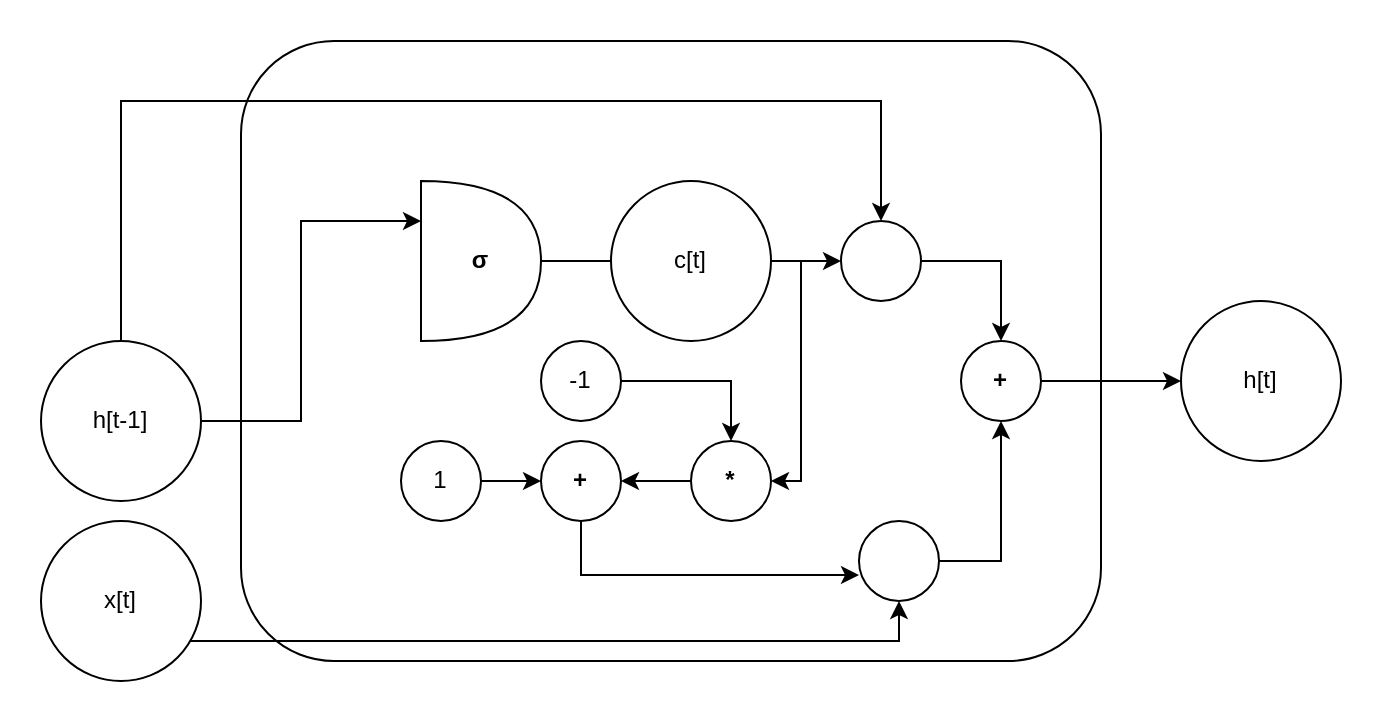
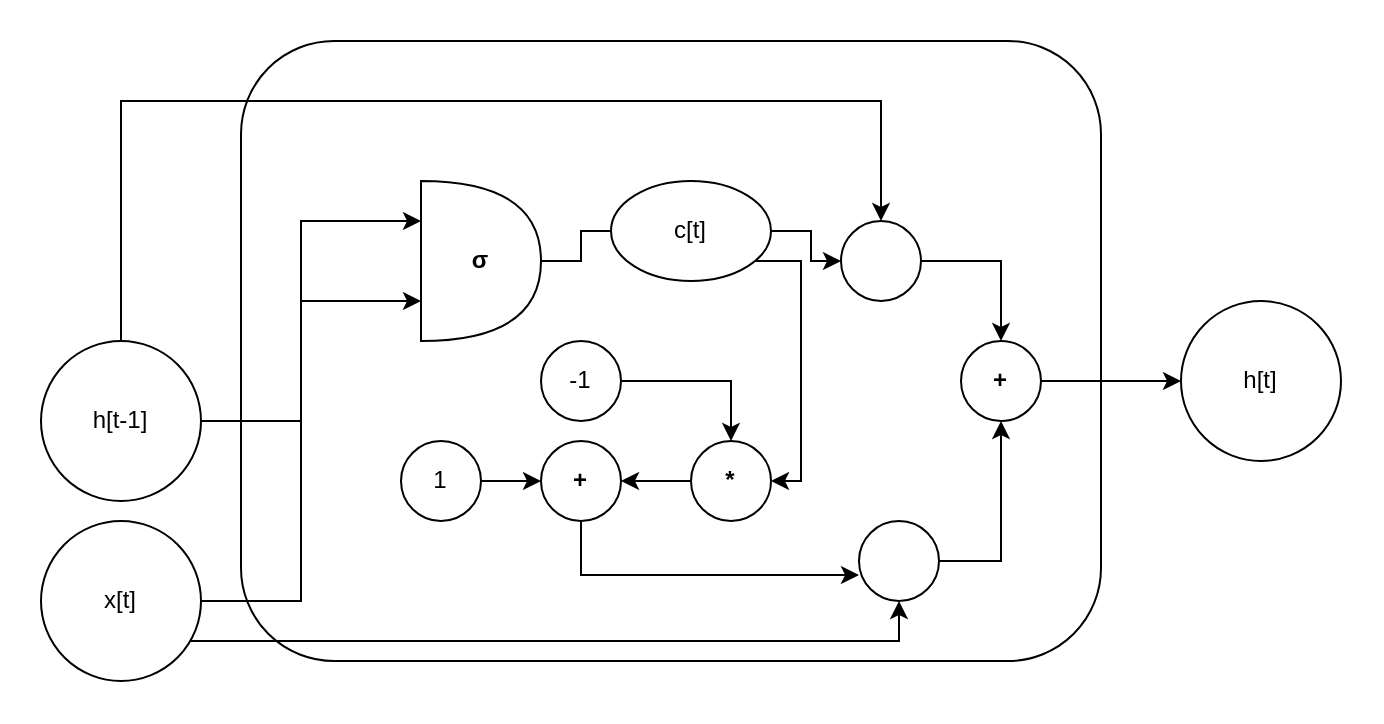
node "c[t]": size 160x160 -> 160x100
edge "x[t]" -> "σ": added
